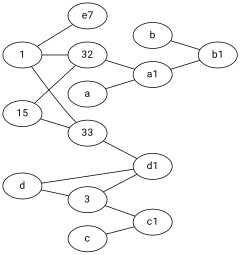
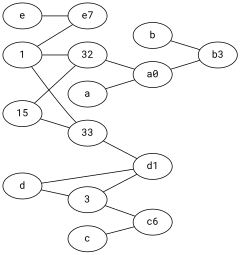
node "e": added
node "b1": label "b1" -> "b3"
node "a1": label "a1" -> "a0"
node "c1": label "c1" -> "c6"
